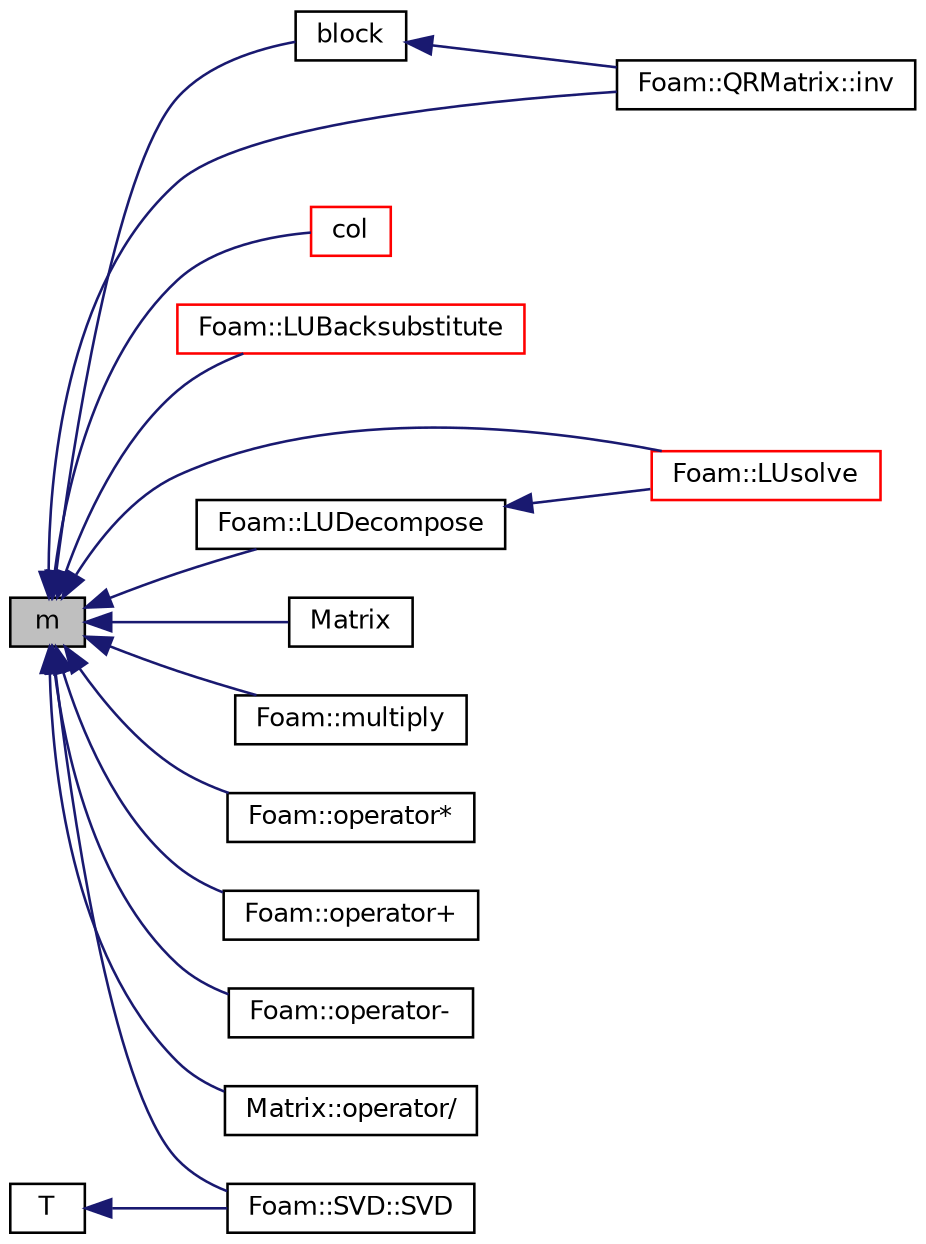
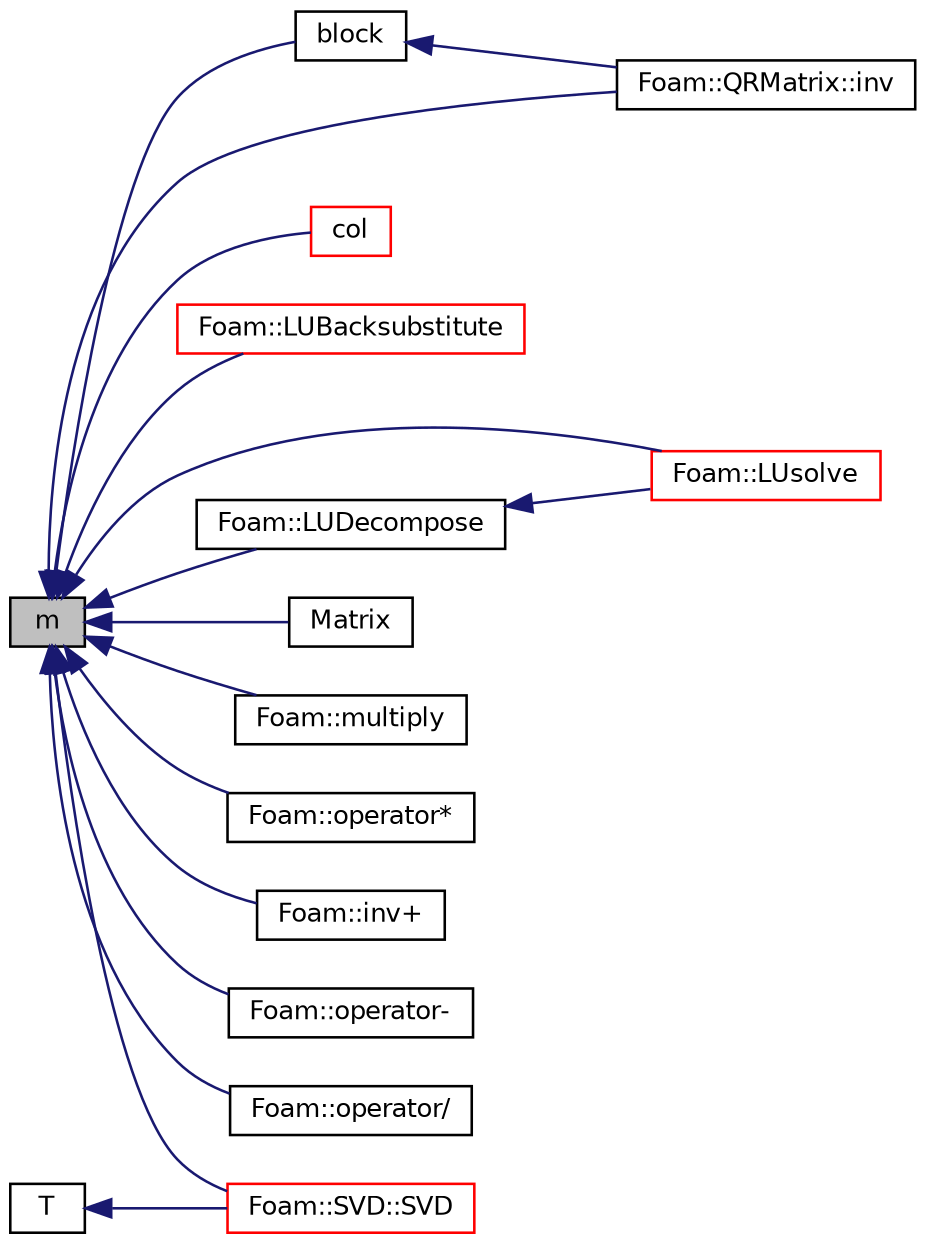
node "Foam::operator+": label "Foam::operator+" -> "Foam::inv+"
node "Matrix::operator/": label "Matrix::operator/" -> "Foam::operator/"
node "Foam::SVD::SVD": color black -> red
